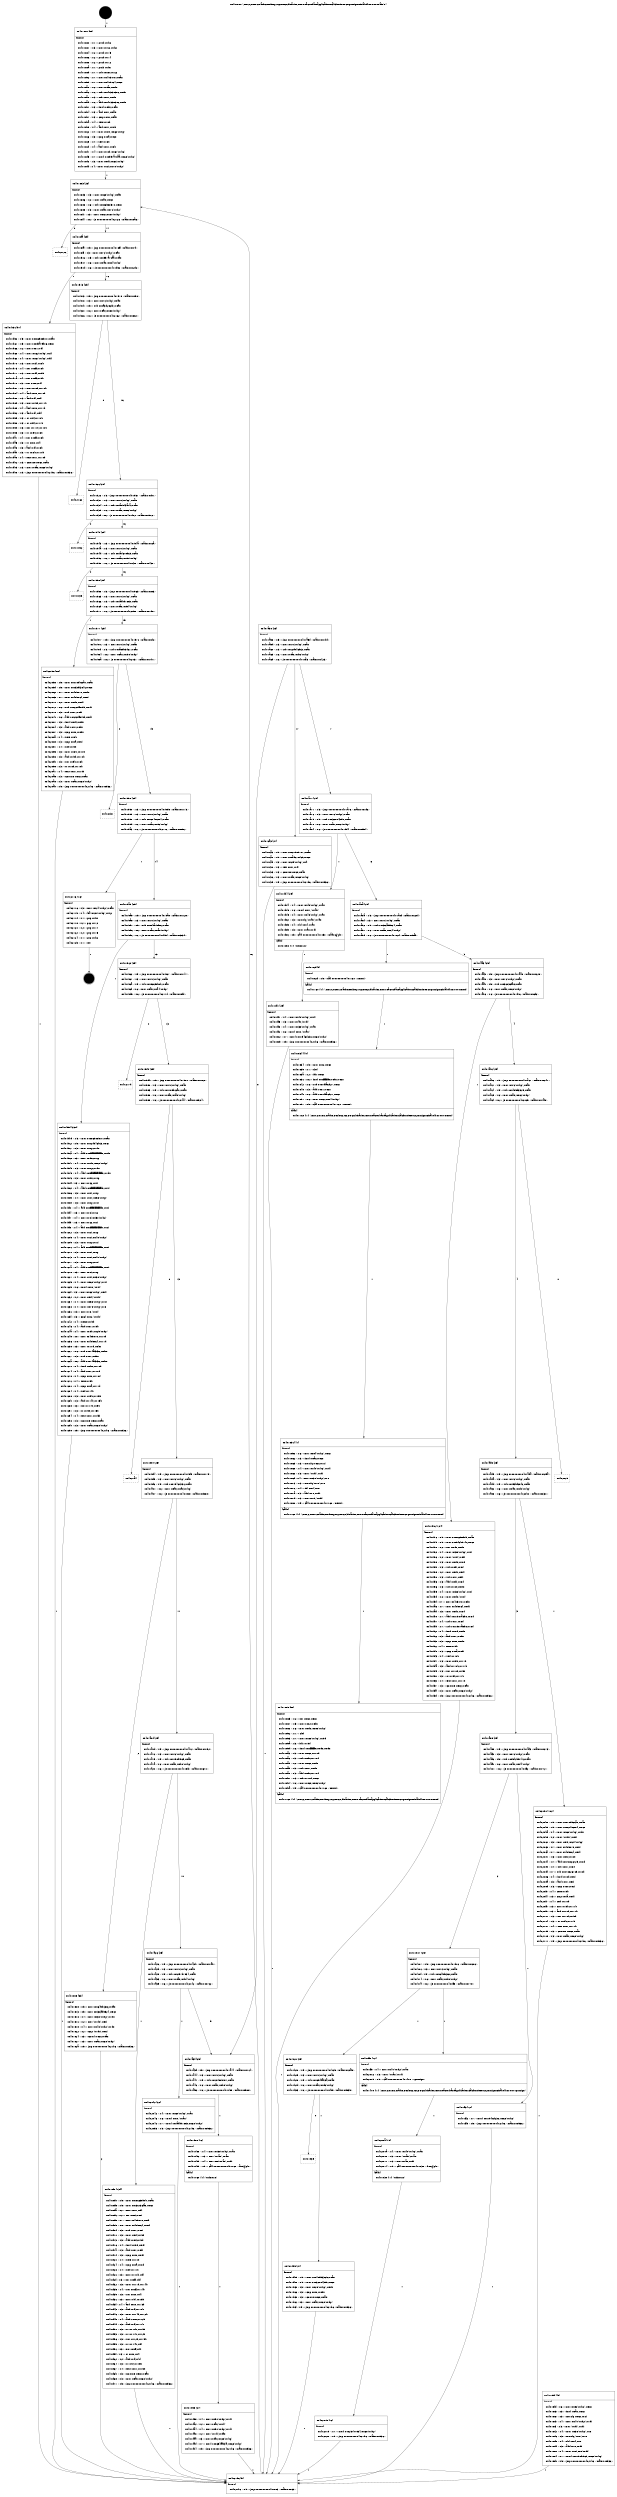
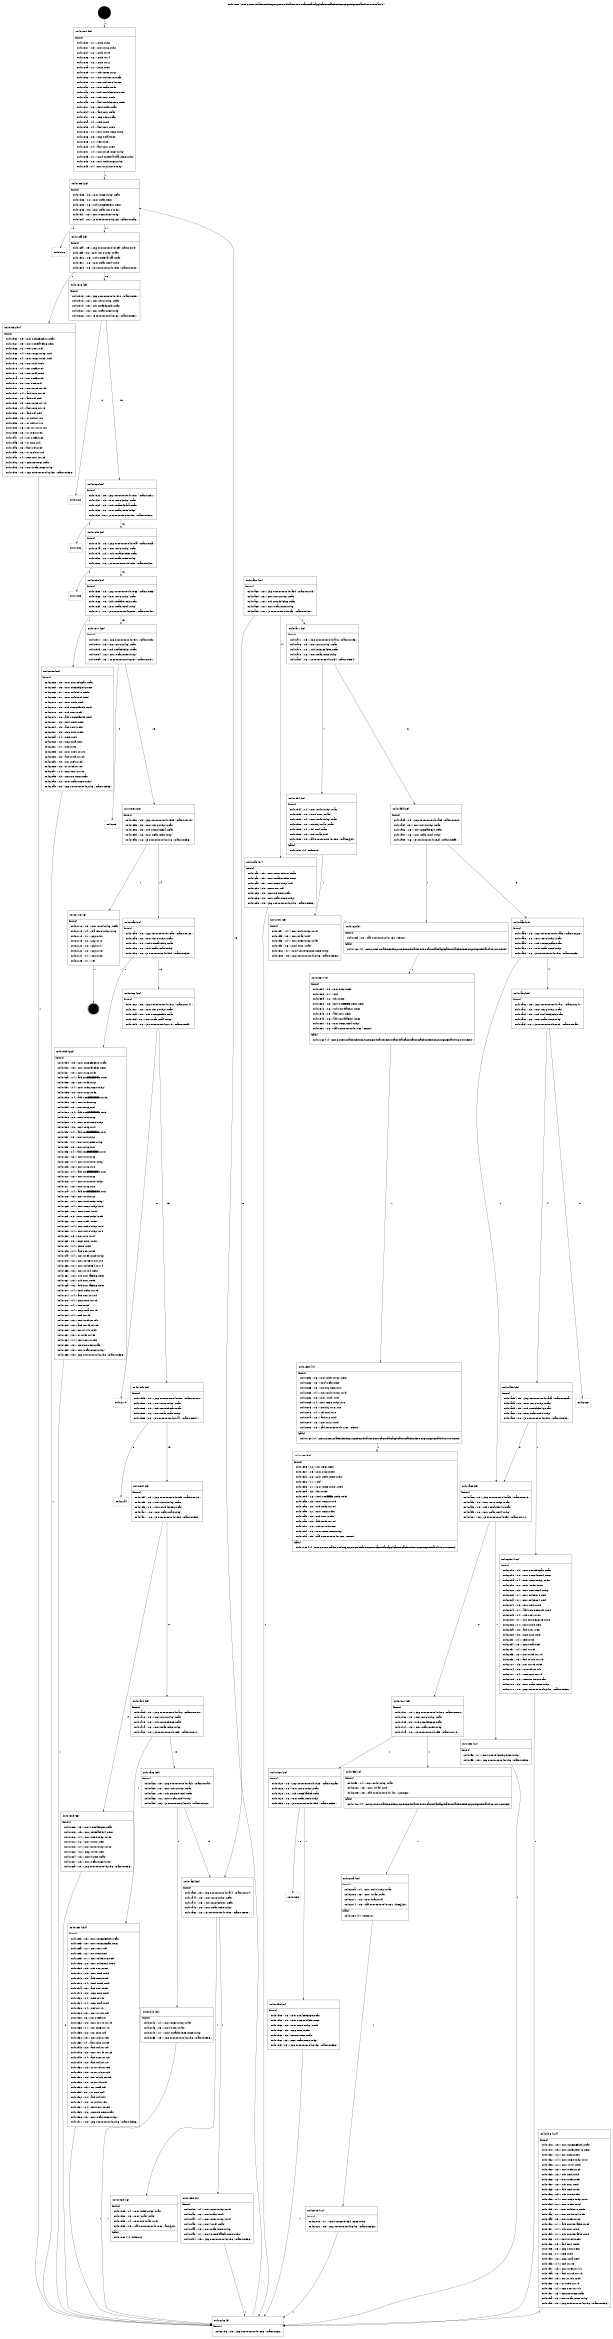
edge "0x401aa3 [25]" -> "0x401f76 [124]": now "0x401aa3 [25]" -> "0x401aee [25]"
edge "0x401df1 [29]" -> "0x4021b6 [5]": removed, label "1"
edge "0x401d8e [16]" -> "0x401d9e [27]": now "0x401a3f [25]" -> "0x401d9e [27]"
node "0x401ebf [49]": removed
